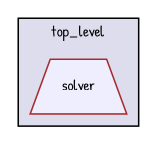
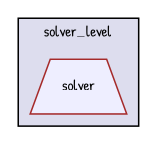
cluster "top_level": label "top_level" -> "solver_level"
